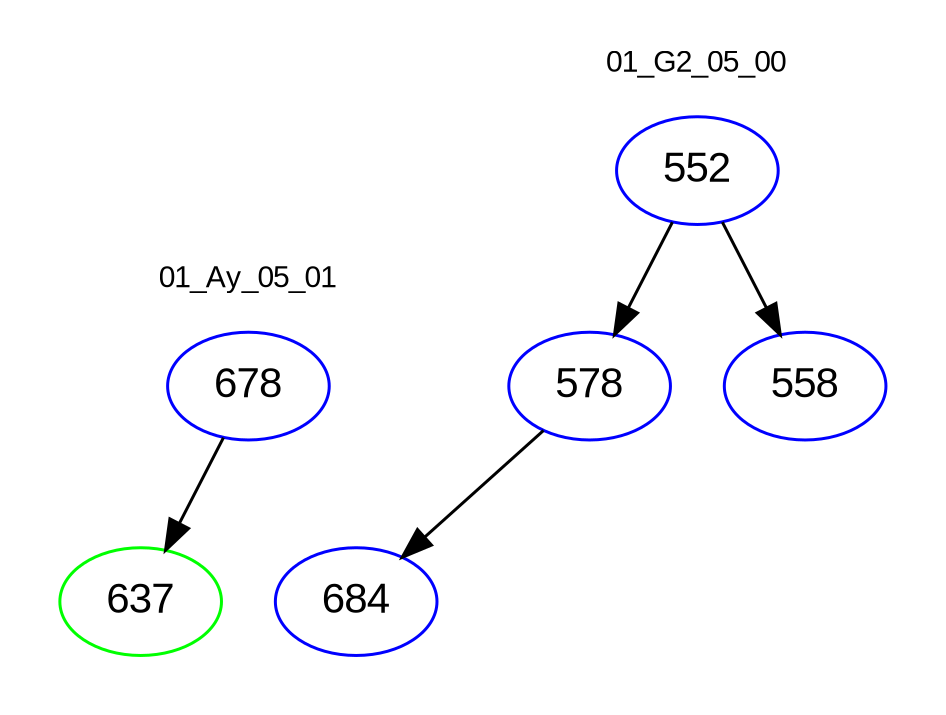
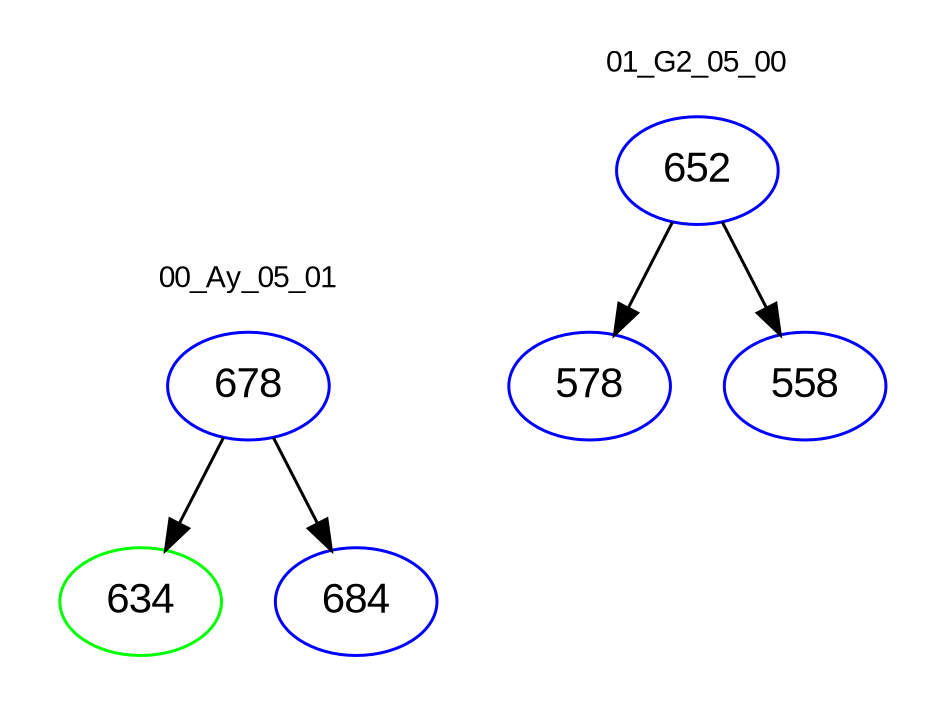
node "552": label "552" -> "652"
cluster "01_Ay_05_01": label "01_Ay_05_01" -> "00_Ay_05_01"
edge "578" -> "684": now "678" -> "684"
node "637": label "637" -> "634"
